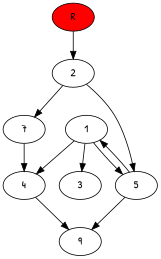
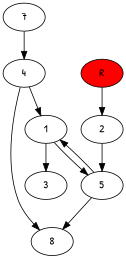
edge "2" -> "7": removed
edge "1" -> "4": reversed
node "9": label "9" -> "8"
